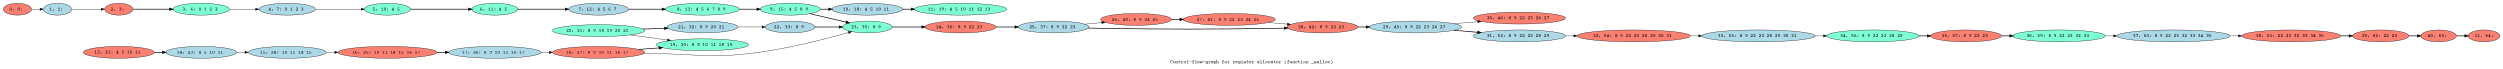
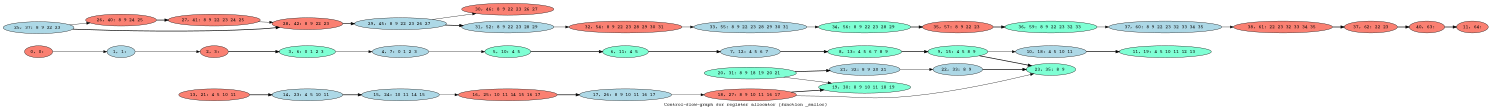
edge "9, 15: 4 5 8 9" -> "10, 18: 4 5 10 11": style bold -> solid
node "24, 36: 8 9 22 23": removed
node "39, 62: 22 23": label "39, 62: 22 23" -> "37, 62: 22 23"
edge "14, 23: 4 5 10 11" -> "15, 24: 10 11 14 15": style solid -> bold
